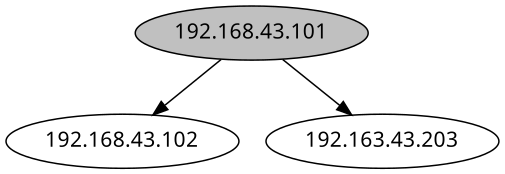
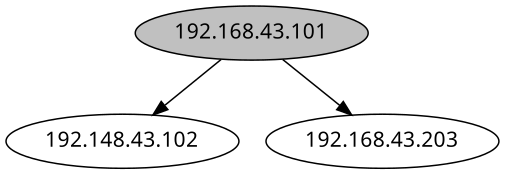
node "192.168.43.102": label "192.168.43.102" -> "192.148.43.102"
node "192.163.43.203": label "192.163.43.203" -> "192.168.43.203"
